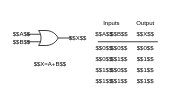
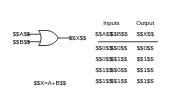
node "$$X=A+B$$": moved (50, 64) -> (50, 83)
